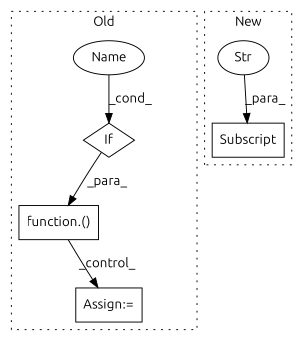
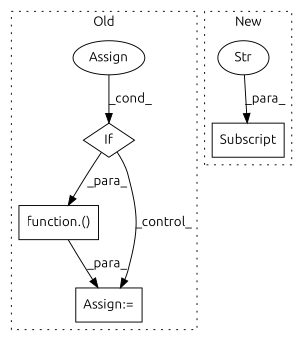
node "Name": label "Name" -> "Assign"
edge "If" -> "Assign:=": added, label "_control_"
edge "function.()" -> "Assign:=": label "_control_" -> "_para_"
